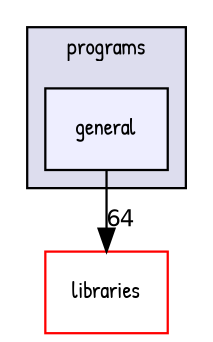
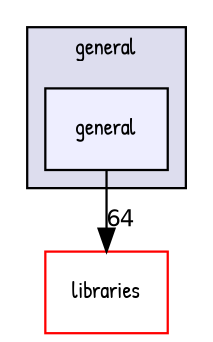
cluster "programs": label "programs" -> "general"
